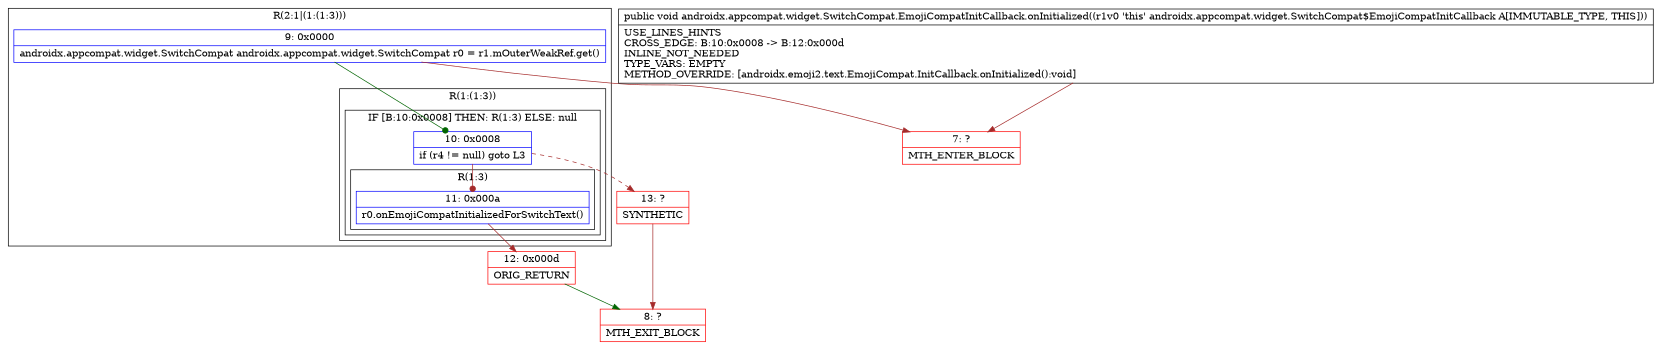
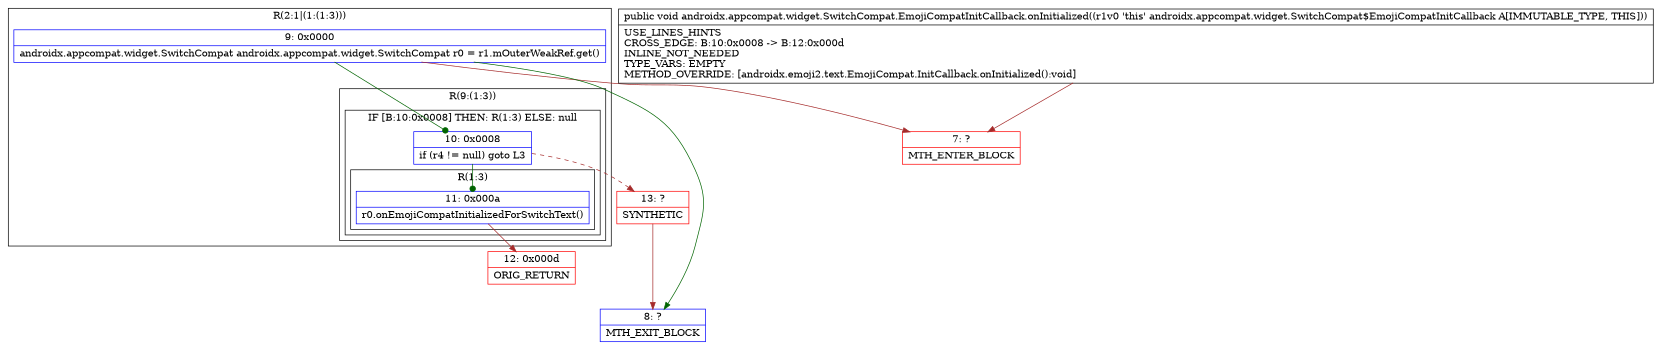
cluster "R(1:(1:3))": label "R(1:(1:3))" -> "R(9:(1:3))"
edge "10: 0x0008" -> "11: 0x000a": color brown -> darkgreen
edge "12: 0x000d" -> "8: ?": now "9: 0x0000" -> "8: ?"
node "8: ?": color red -> blue
